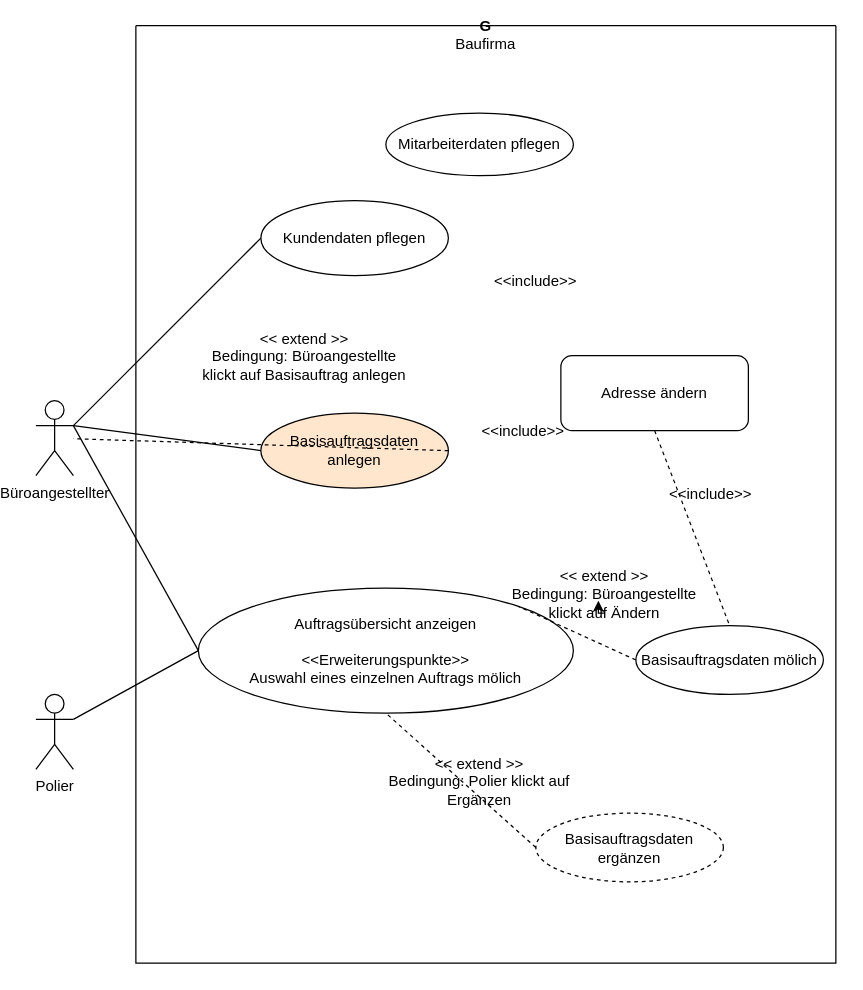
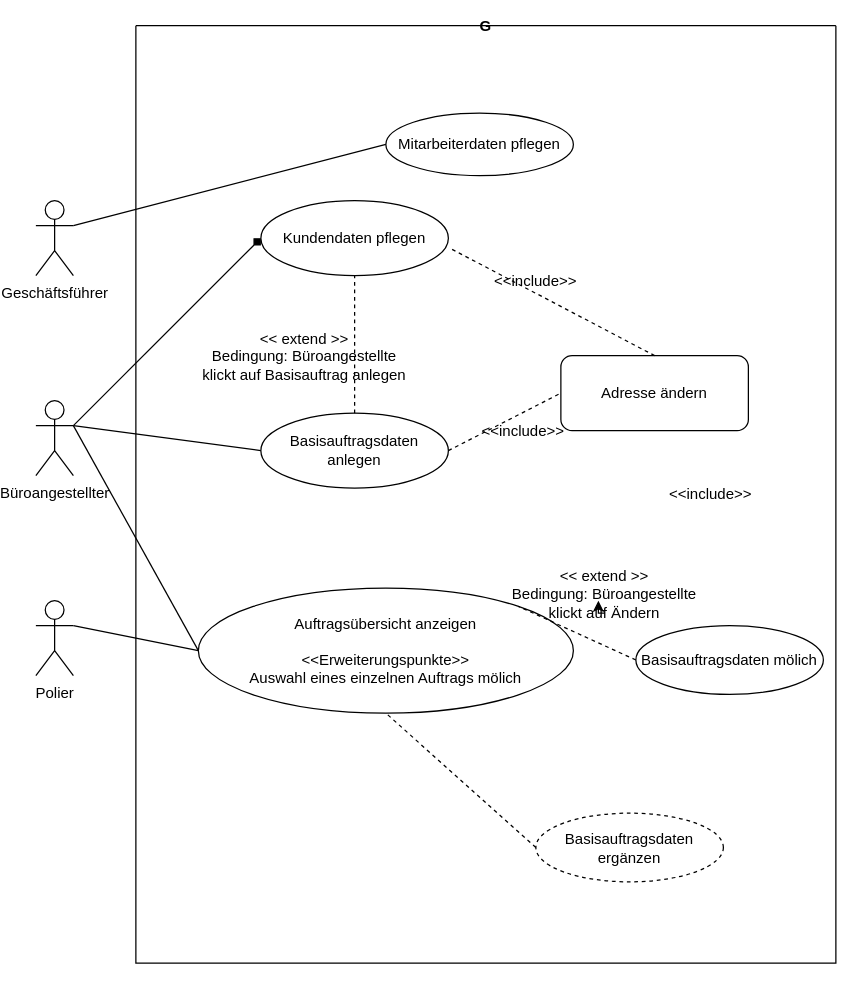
node "Baufirma": removed
edge "Mitarbeiterdaten pflegen" -- "Geschäftsführer": added
node "Geschäftsführer": added
edge "Kundendaten pflegen" -- "Büroangestellter": arrowhead none -> diamond
edge "Kundendaten pflegen" -- "Adresse ändern": added
edge "Kundendaten pflegen" -- "Basisauftragsdaten anlegen": added
edge "Büroangestellter" -- "Basisauftragsdaten anlegen": now "Adresse ändern" -- "Basisauftragsdaten anlegen"
node "Basisauftragsdaten anlegen": fillcolor #ffe6cc -> #ffffff
edge "Adresse ändern" -- "Basisauftragsdaten mölich": removed
node "Polier": moved (54, 732) -> (54, 638)
node "<< extend >> Bedingung: Polier klickt auf Ergänzen": removed
